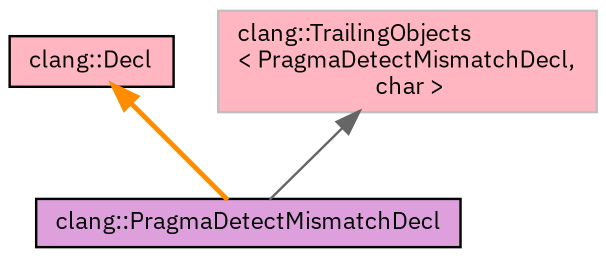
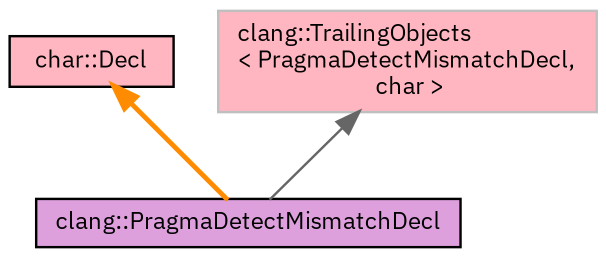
node "clang::Decl": label "clang::Decl" -> "char::Decl"
